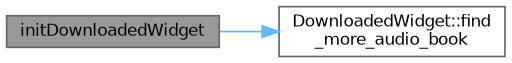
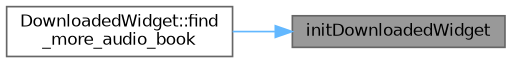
edge "initDownloadedWidget" -> "DownloadedWidget::find _more_audio_book": reversed
